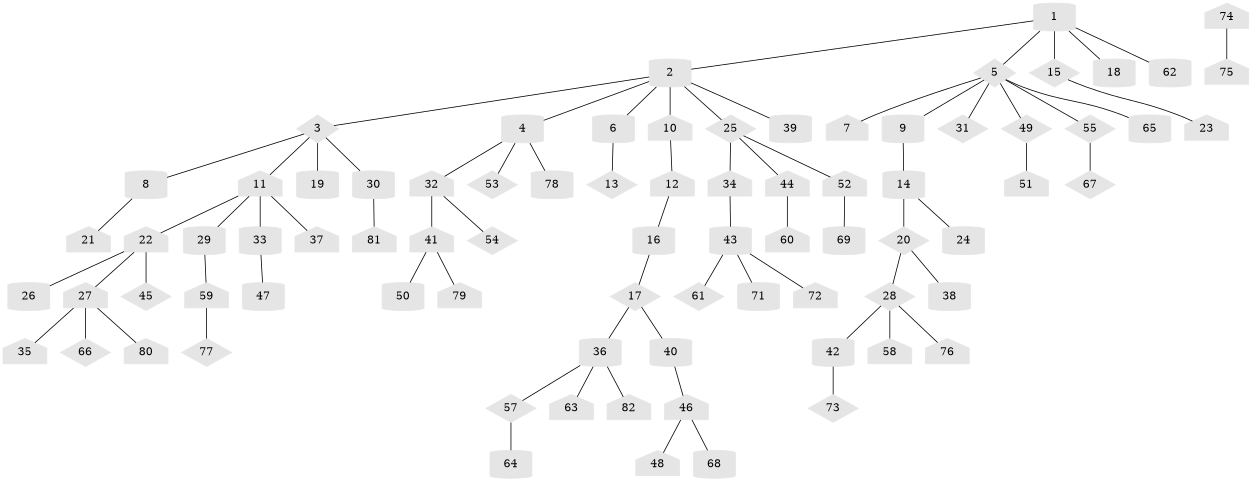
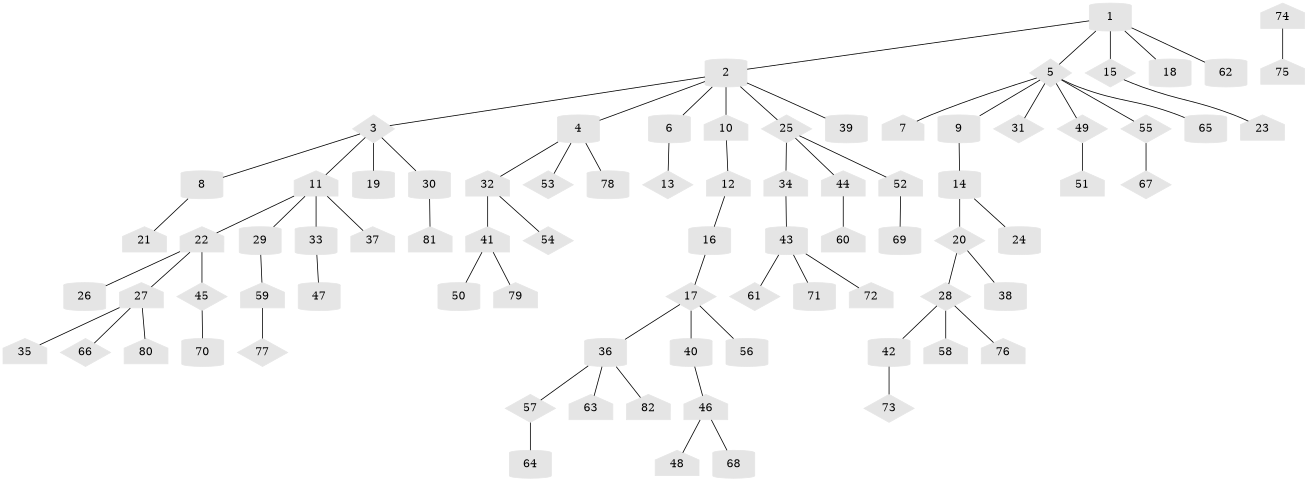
node "70": added
node "56": added
